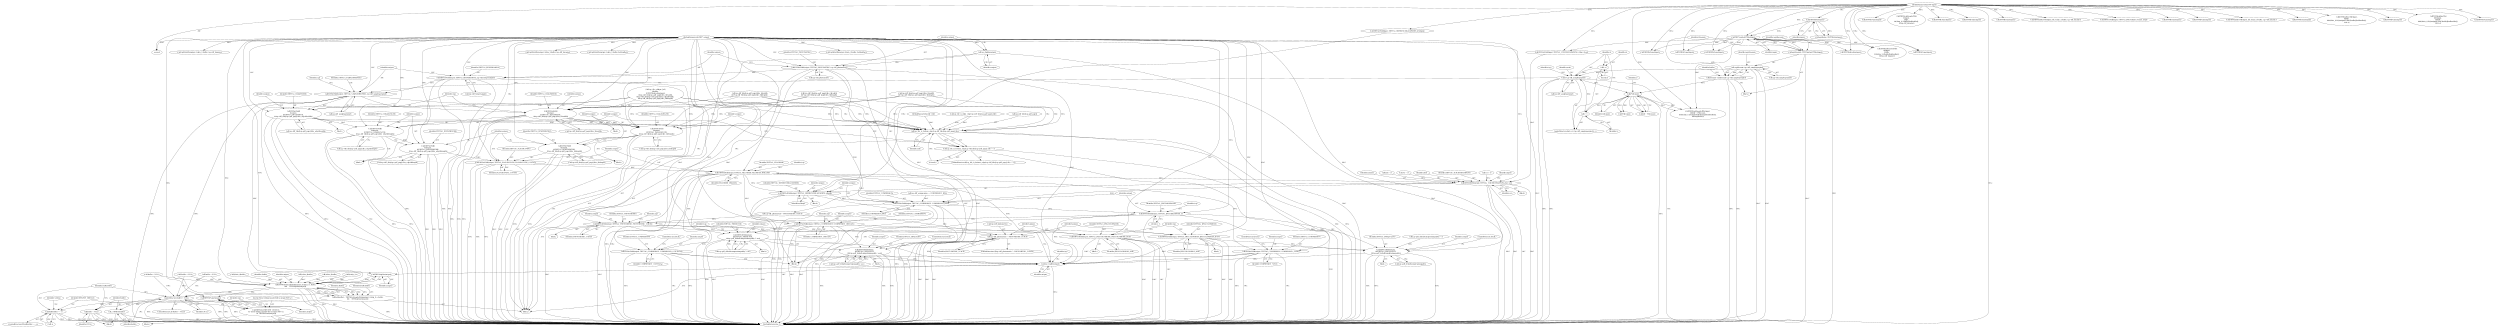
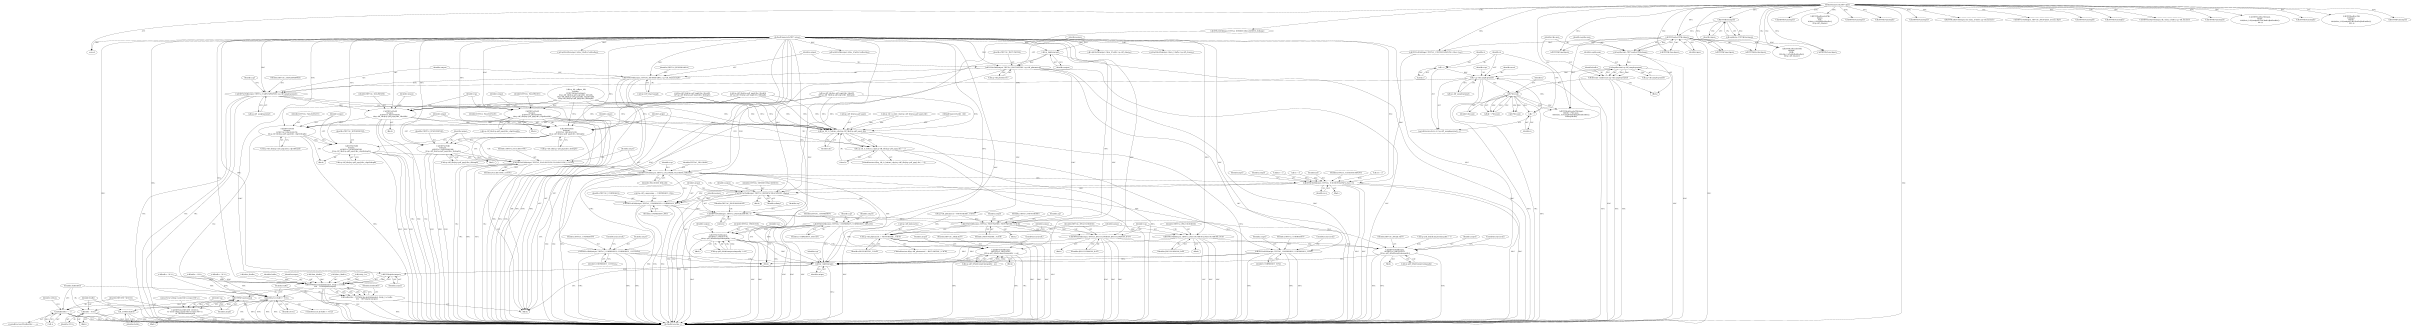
node "(Call,t2p->tiff_tiles[t2p->pdf_page].tiles_tilewidth)": removed
